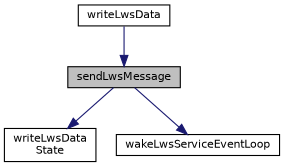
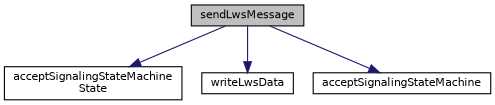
edge "writeLwsData" -> "sendLwsMessage": reversed
node "writeLwsData State": label "writeLwsData State" -> "acceptSignalingStateMachine State"
node "wakeLwsServiceEventLoop": label "wakeLwsServiceEventLoop" -> "acceptSignalingStateMachine"
